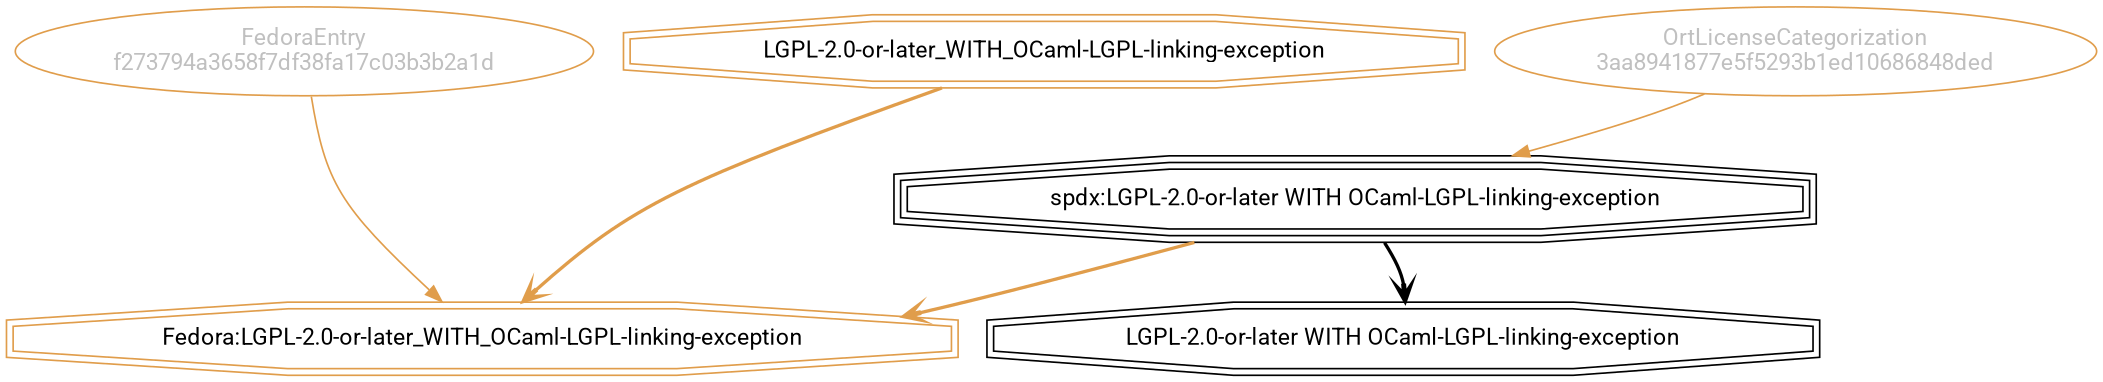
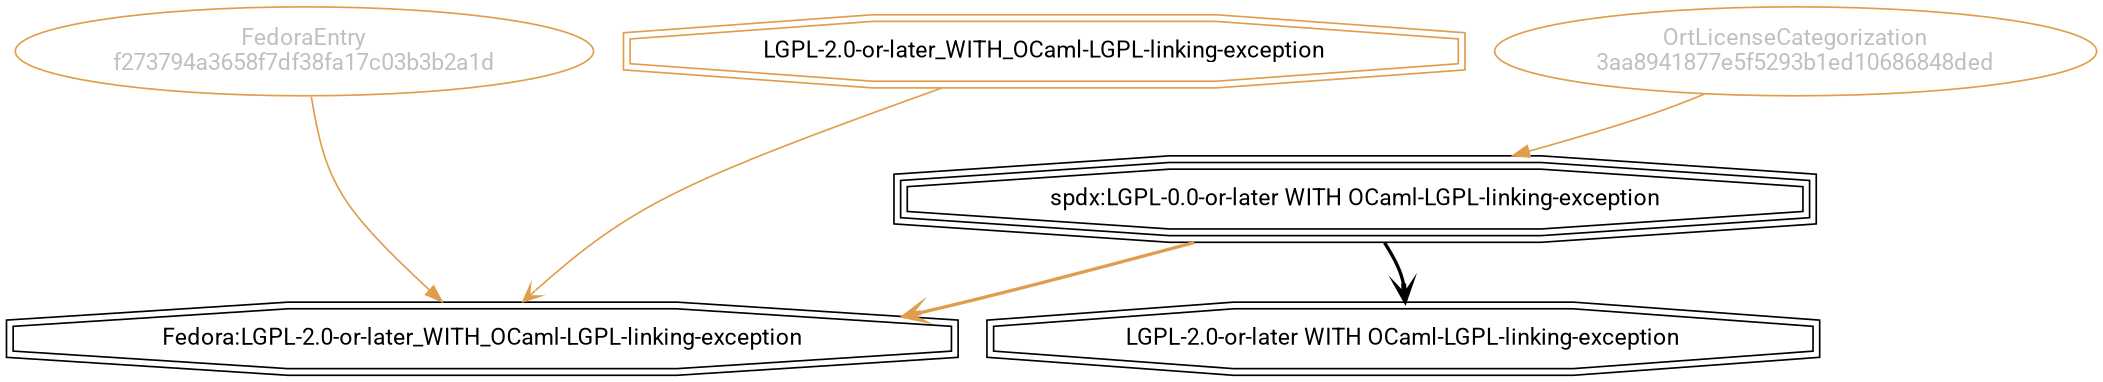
edge "LGPL-2.0-or-later_WITH_OCaml-LGPL-linking-exception" -> "Fedora:LGPL-2.0-or-later_WITH_OCaml-LGPL-linking-exception": style bold -> solid
node "spdx:LGPL-2.0-or-later WITH OCaml-LGPL-linking-exception": label "spdx:LGPL-2.0-or-later WITH OCaml-LGPL-linking-exception" -> "spdx:LGPL-0.0-or-later WITH OCaml-LGPL-linking-exception"
node "Fedora:LGPL-2.0-or-later_WITH_OCaml-LGPL-linking-exception": color #e09d4b -> black
